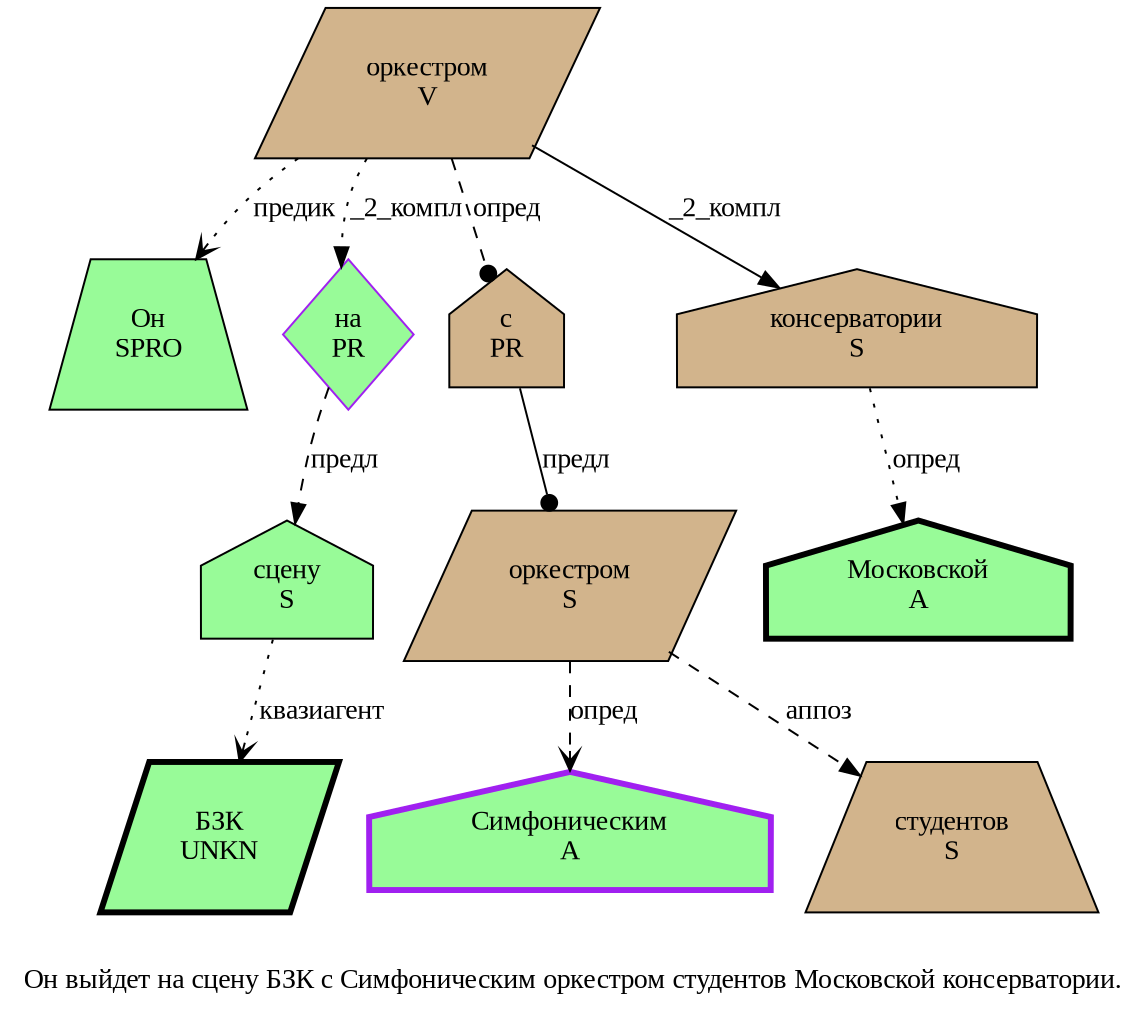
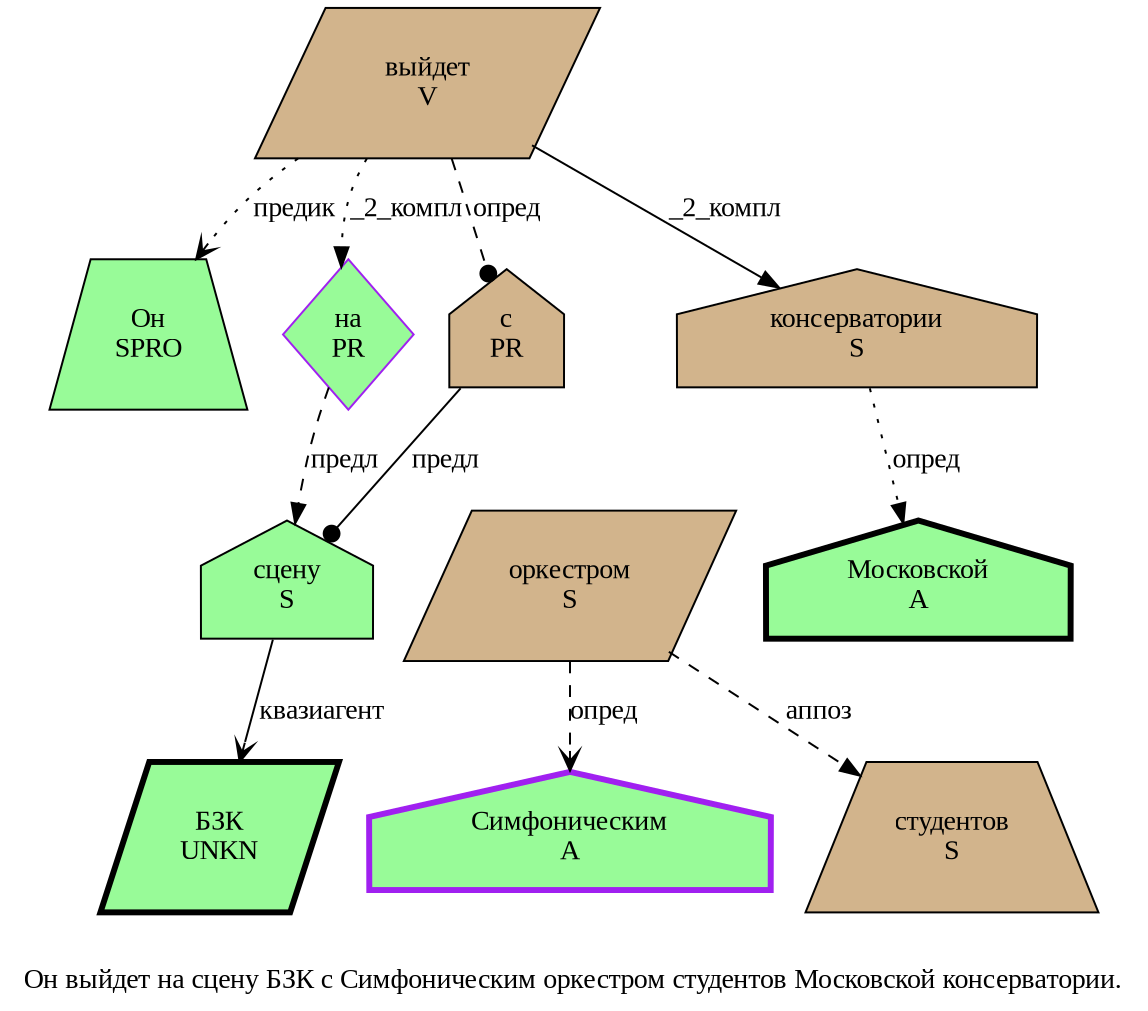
node "оркестром V": label "оркестром V" -> "выйдет V"
edge "с PR" -> "оркестром S": now "с PR" -> "сцену S"
edge "сцену S" -> "БЗК UNKN": style dotted -> solid
